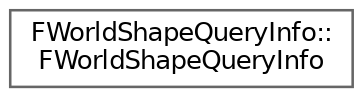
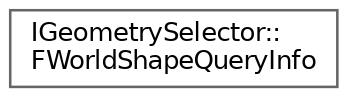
node "FWorldShapeQueryInfo:: FWorldShapeQueryInfo": label "FWorldShapeQueryInfo:: FWorldShapeQueryInfo" -> "IGeometrySelector:: FWorldShapeQueryInfo"
